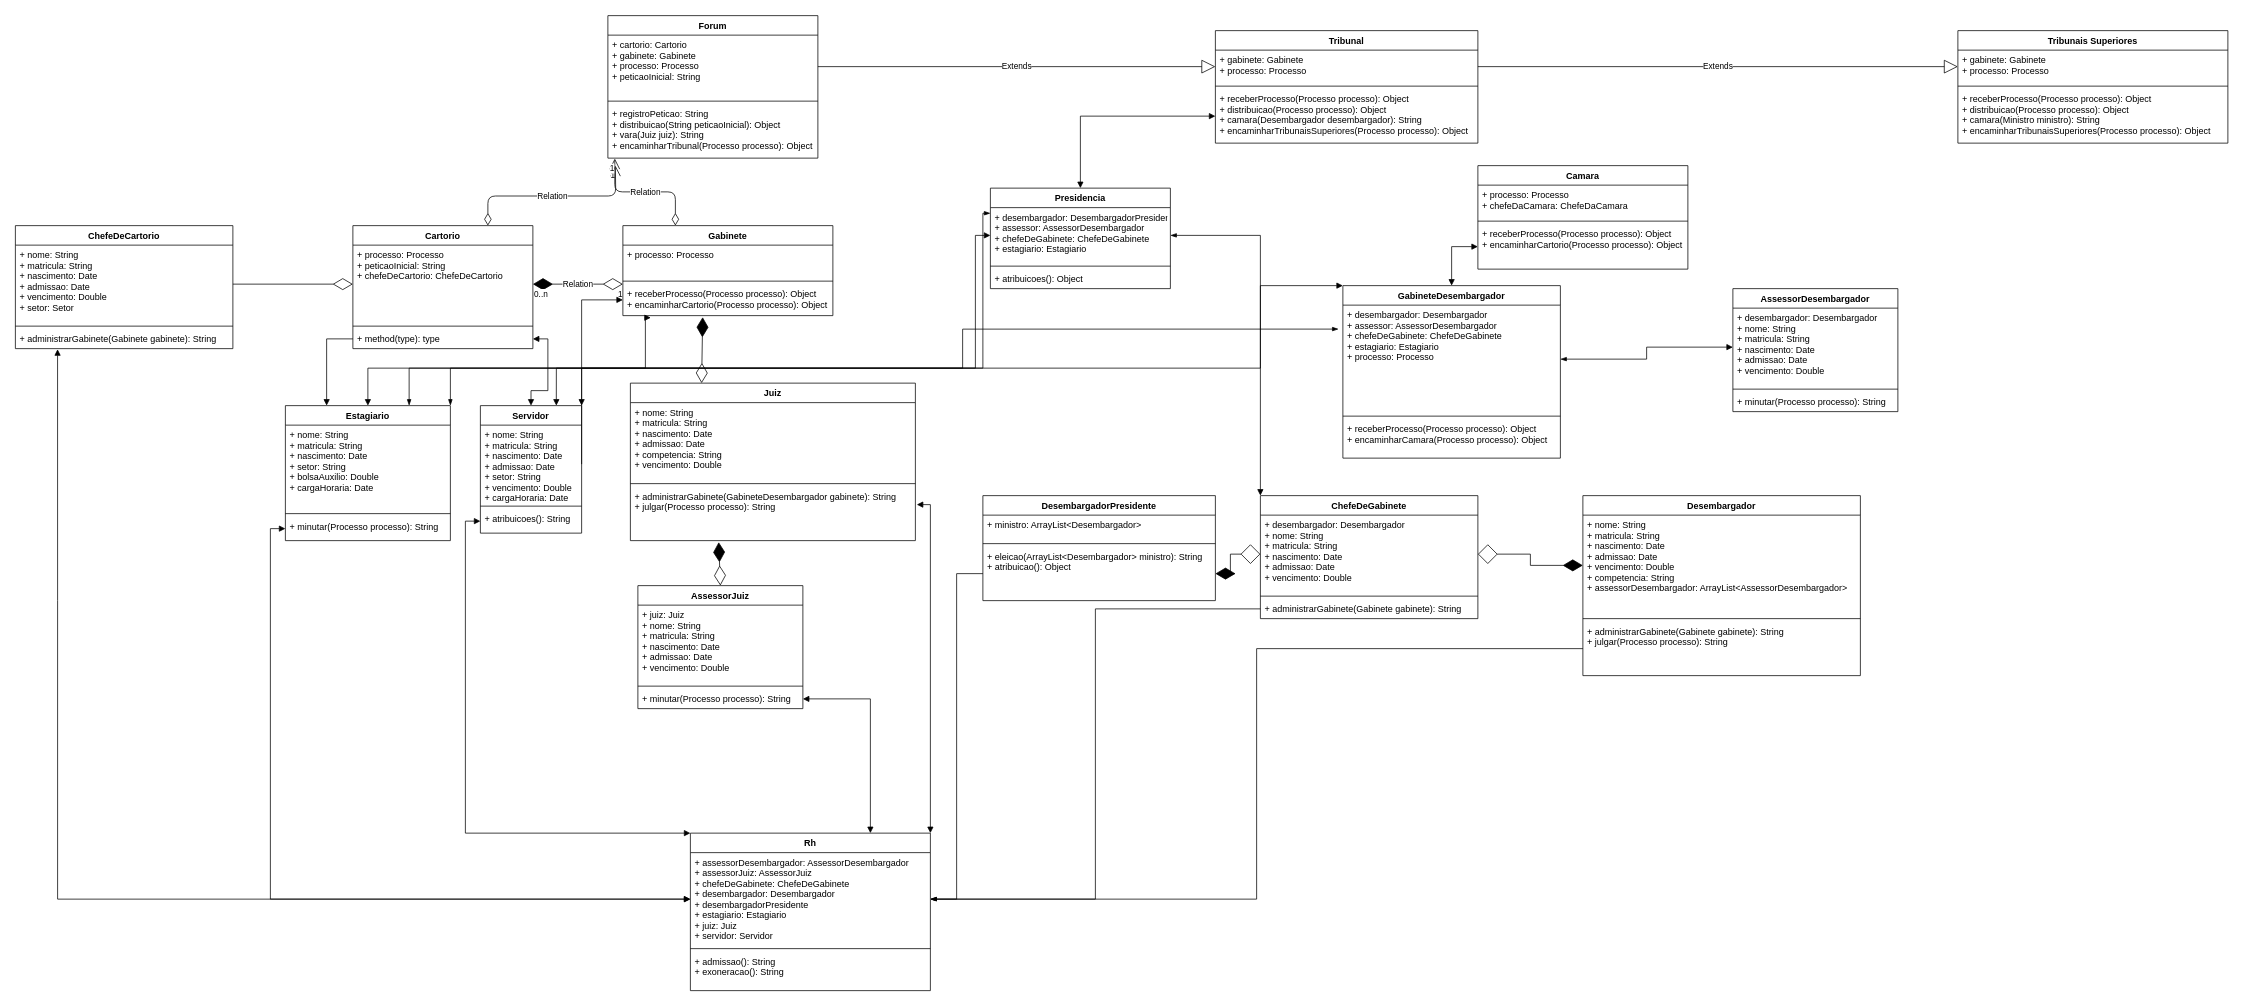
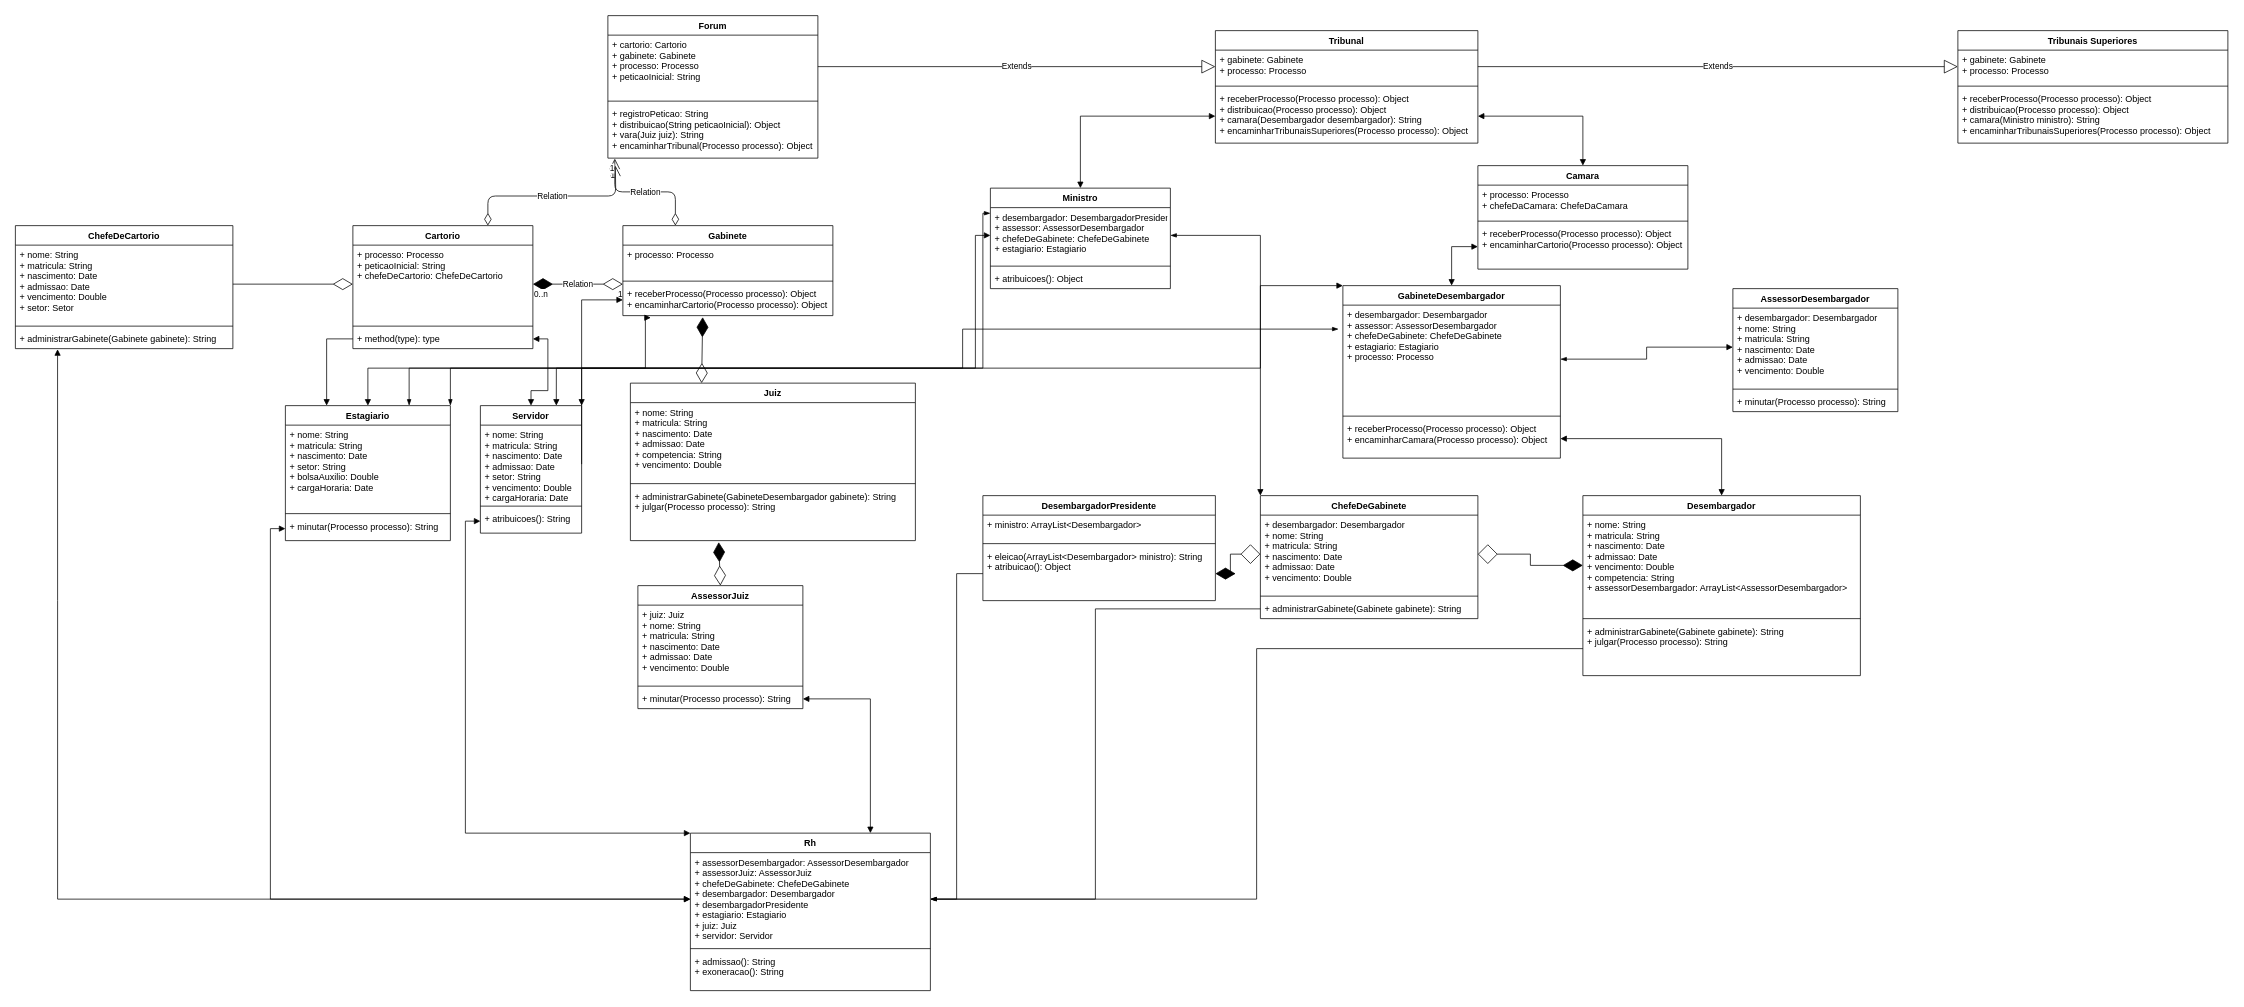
edge "+ receberProcesso(Processo processo): Object + distribuicao(Processo processo): Object + camara(Desembargador desembargador): String + encaminharTribunaisSuperiores(Processo processo): Object" -- "Camara": added
node "Presidencia": label "Presidencia" -> "Ministro"
edge "+ receberProcesso(Processo processo): Object + encaminharCamara(Processo processo): Object" -- "Desembargador": added
edge "+ administrarGabinete(GabineteDesembargador gabinete): String + julgar(Processo processo): String" -- "Rh": removed
